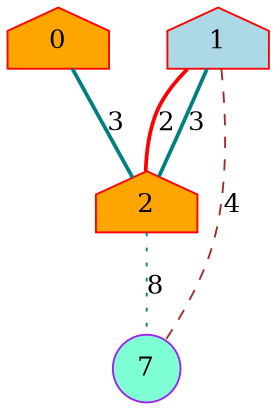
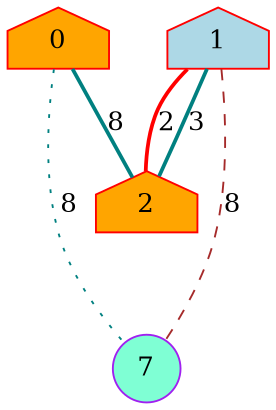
edge "0" -- "2": label "3" -> "8"
edge "1" -- "7": label "4" -> "8"
edge "2" -- "7": now "0" -- "7"
